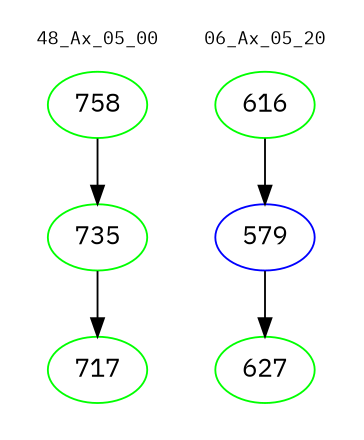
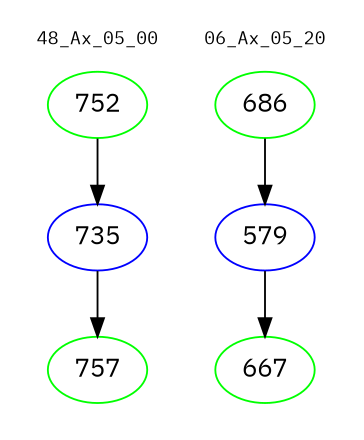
node "758": label "758" -> "752"
node "616": label "616" -> "686"
node "735": color green -> blue
node "717": label "717" -> "757"
node "627": label "627" -> "667"
